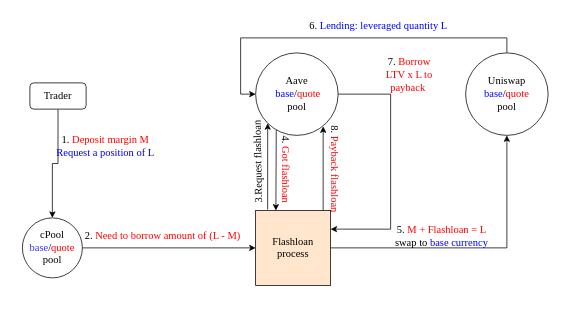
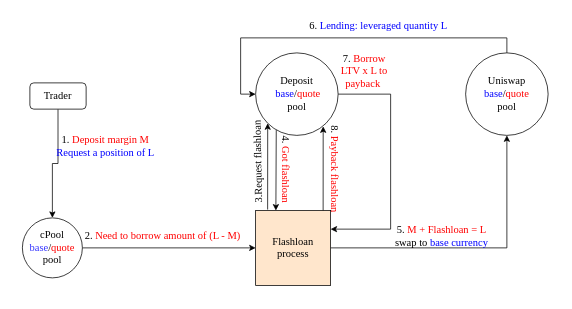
node "7. Borrow LTV x L to payback": moved (409, 75) -> (364, 72)
node "Aave base/quote pool": label "Aave base/quote pool" -> "Deposit base/quote pool"
